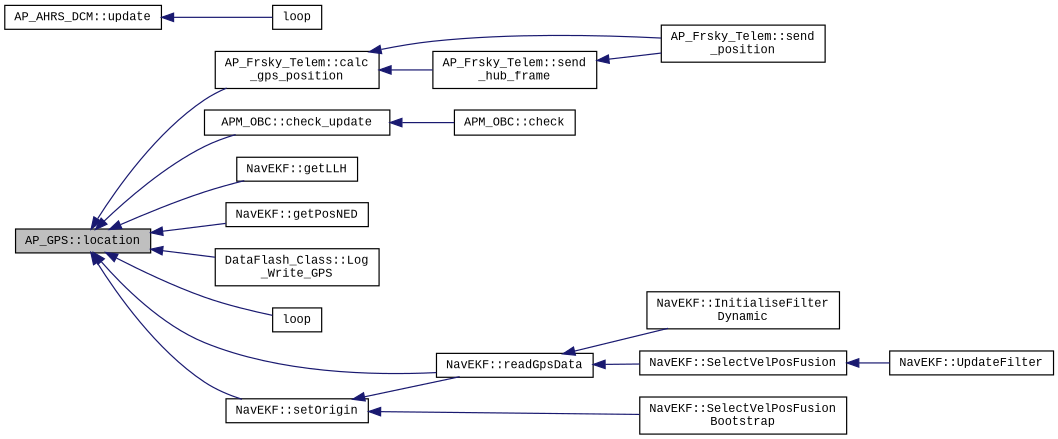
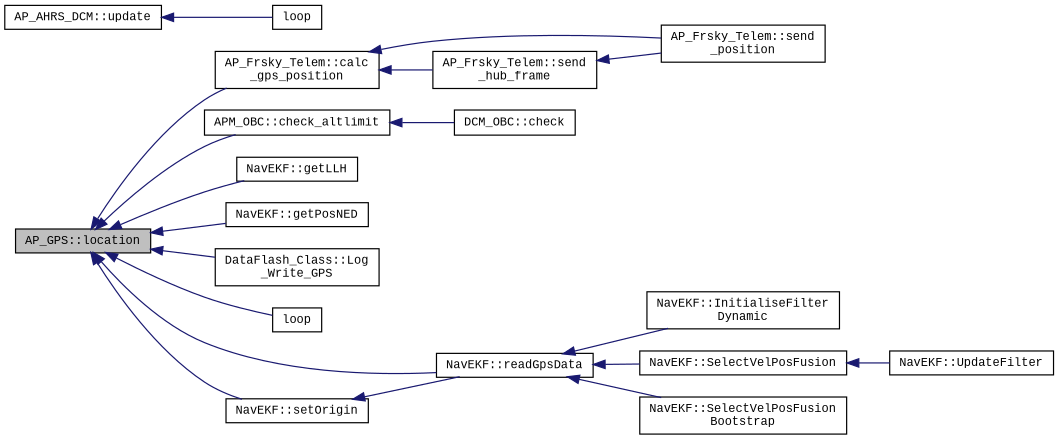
node "APM_OBC::check_update": label "APM_OBC::check_update" -> "APM_OBC::check_altlimit"
node "APM_OBC::check": label "APM_OBC::check" -> "DCM_OBC::check"
edge "NavEKF::SelectVelPosFusion Bootstrap" -> "NavEKF::setOrigin": now "NavEKF::SelectVelPosFusion Bootstrap" -> "NavEKF::readGpsData"
